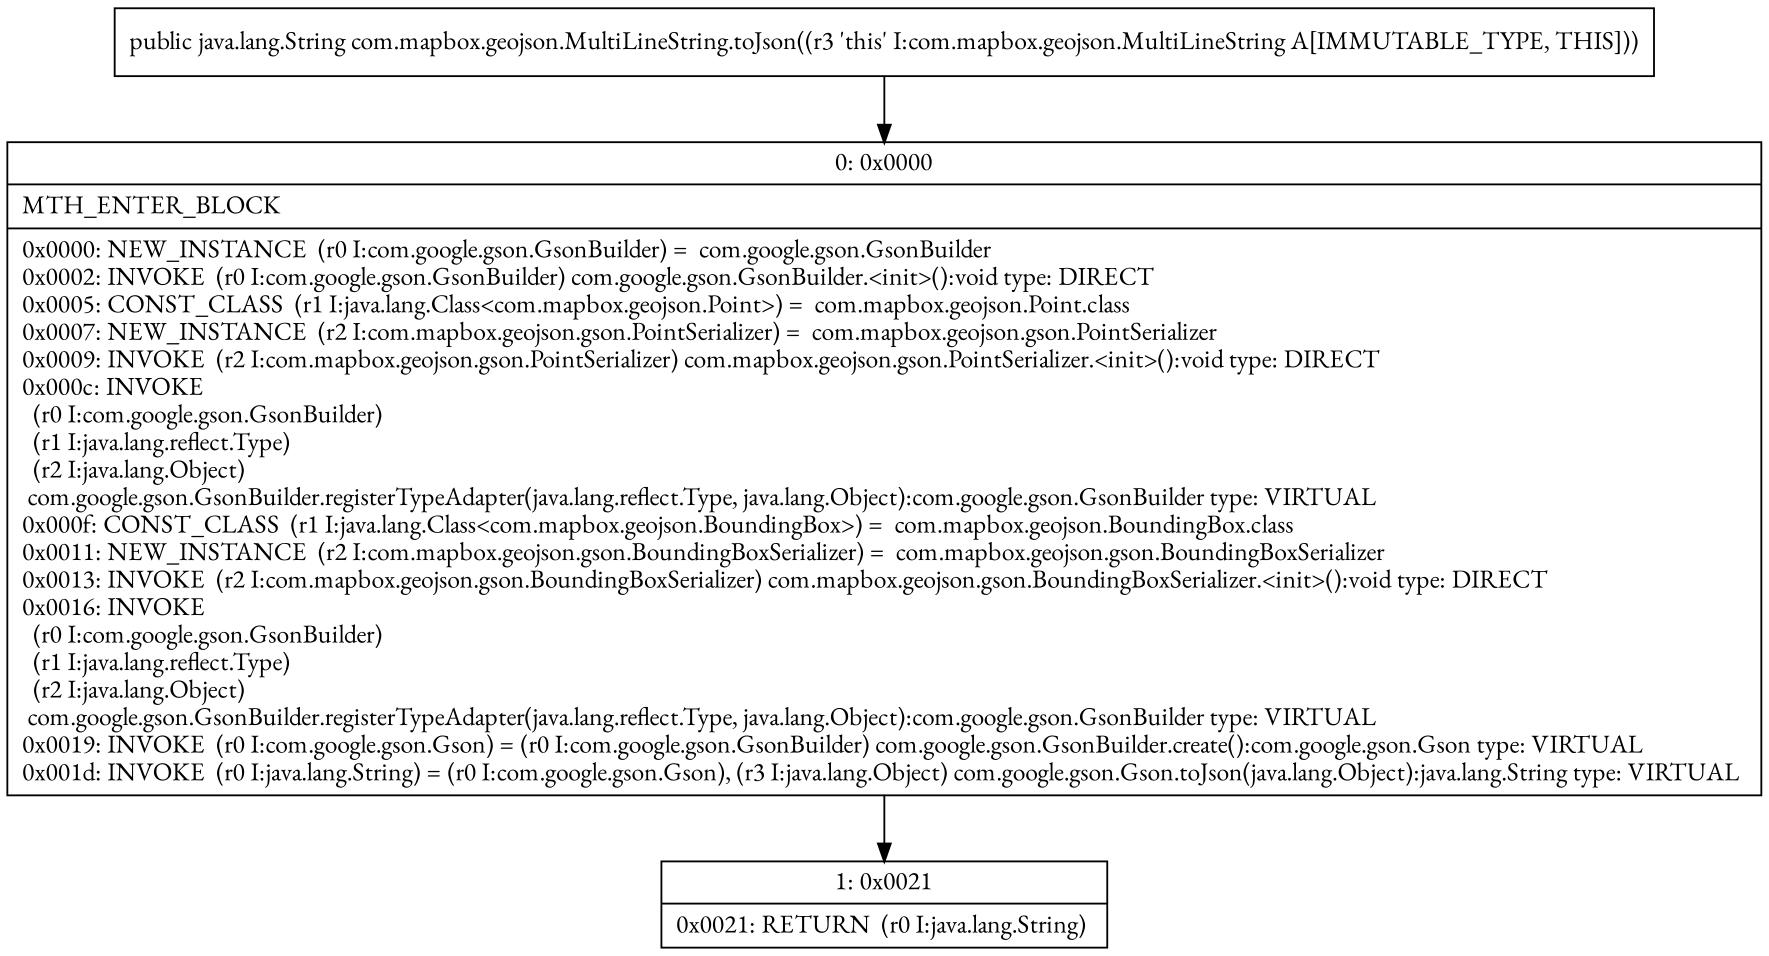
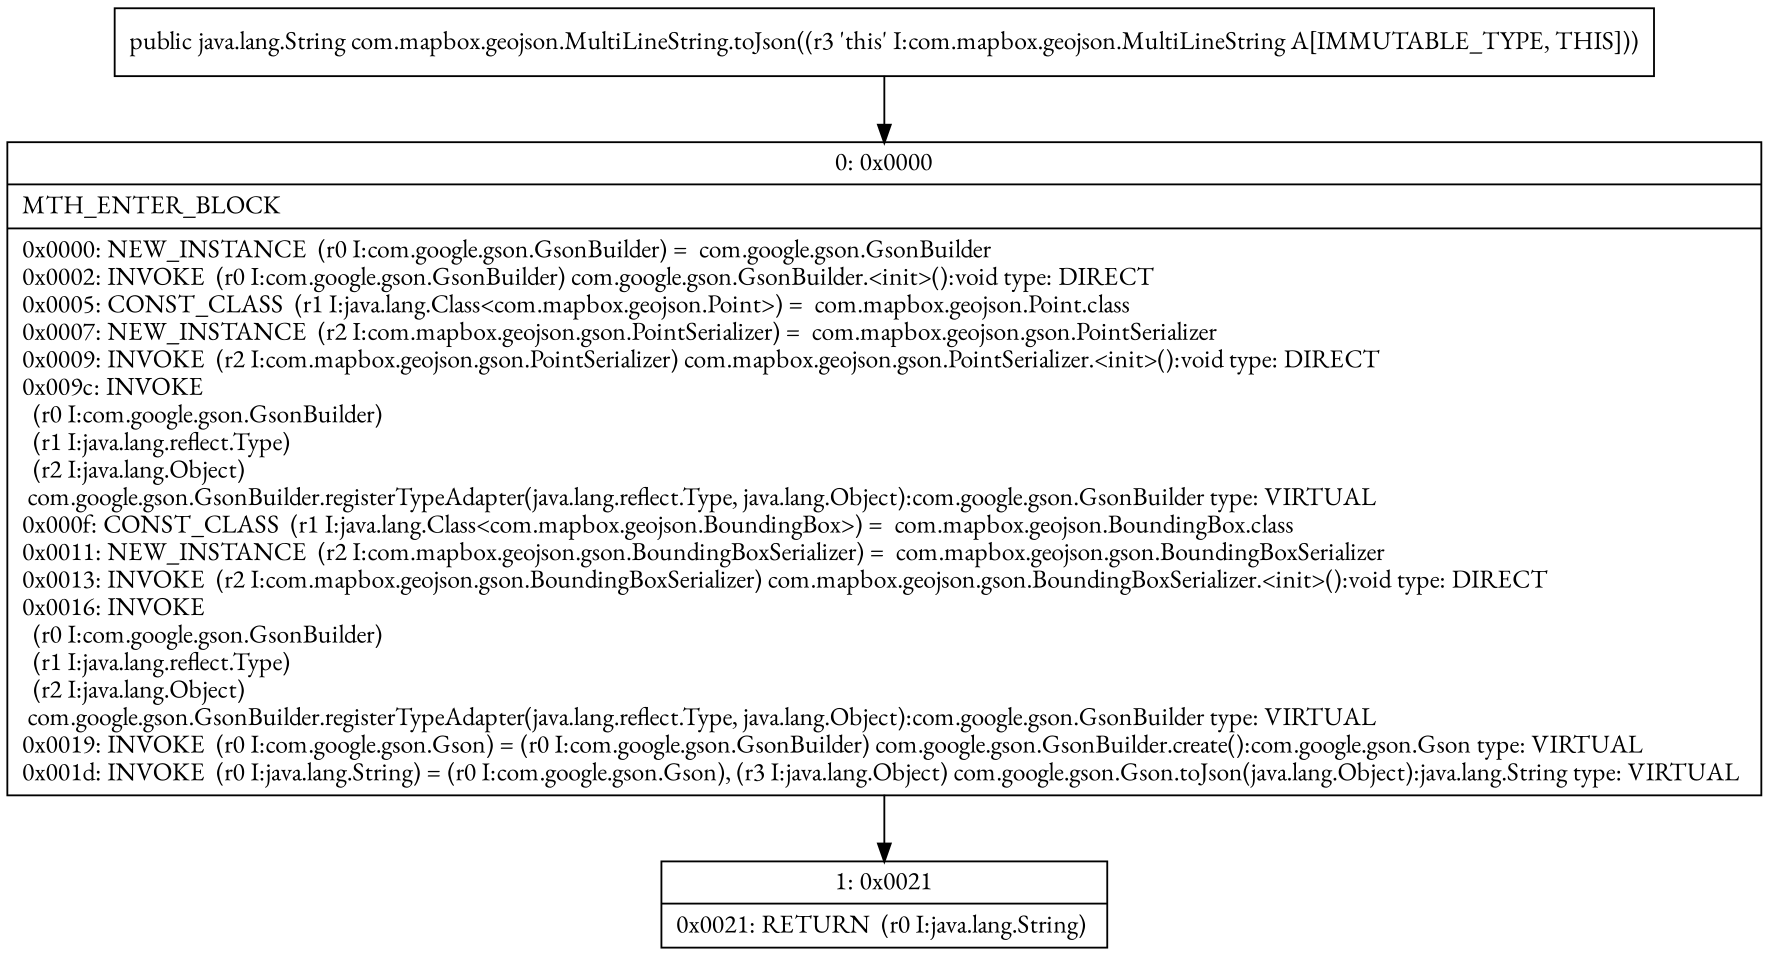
node "0: 0x0000": text "0x000c: INVOKE" -> "0x009c: INVOKE"
